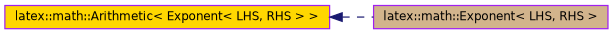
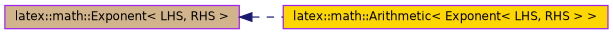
edge "latex::math::Exponent< LHS, RHS >" -> "latex::math::Arithmetic< Exponent< LHS, RHS > >": reversed
